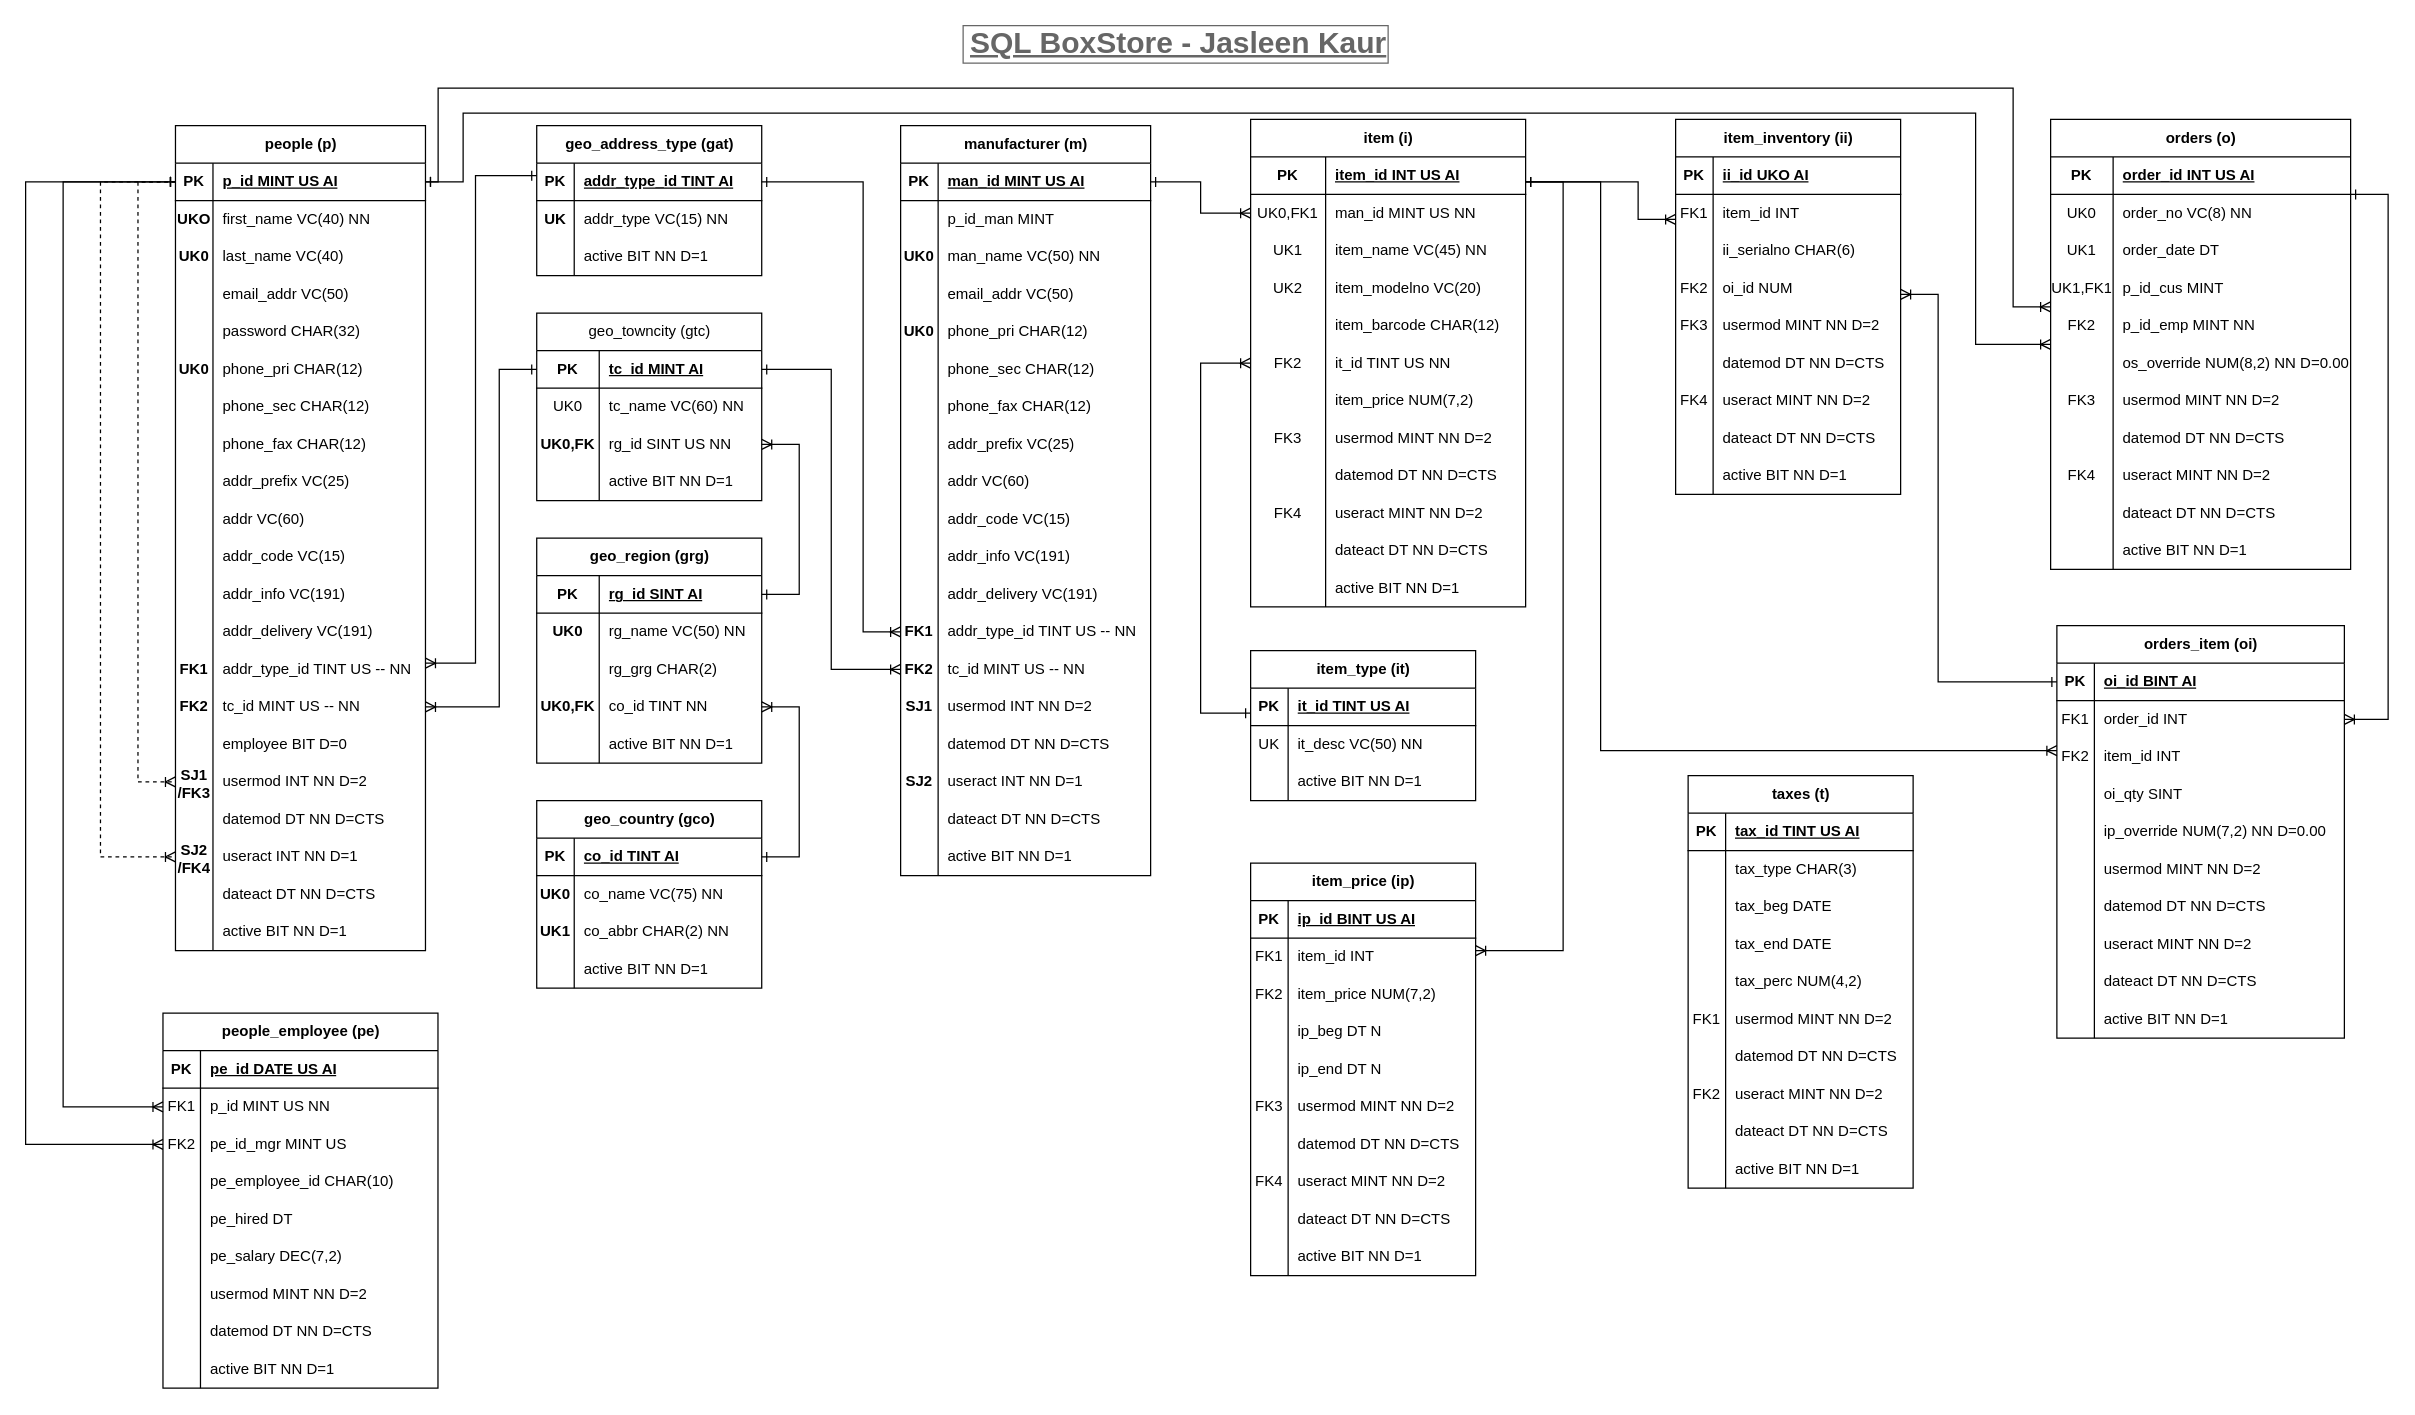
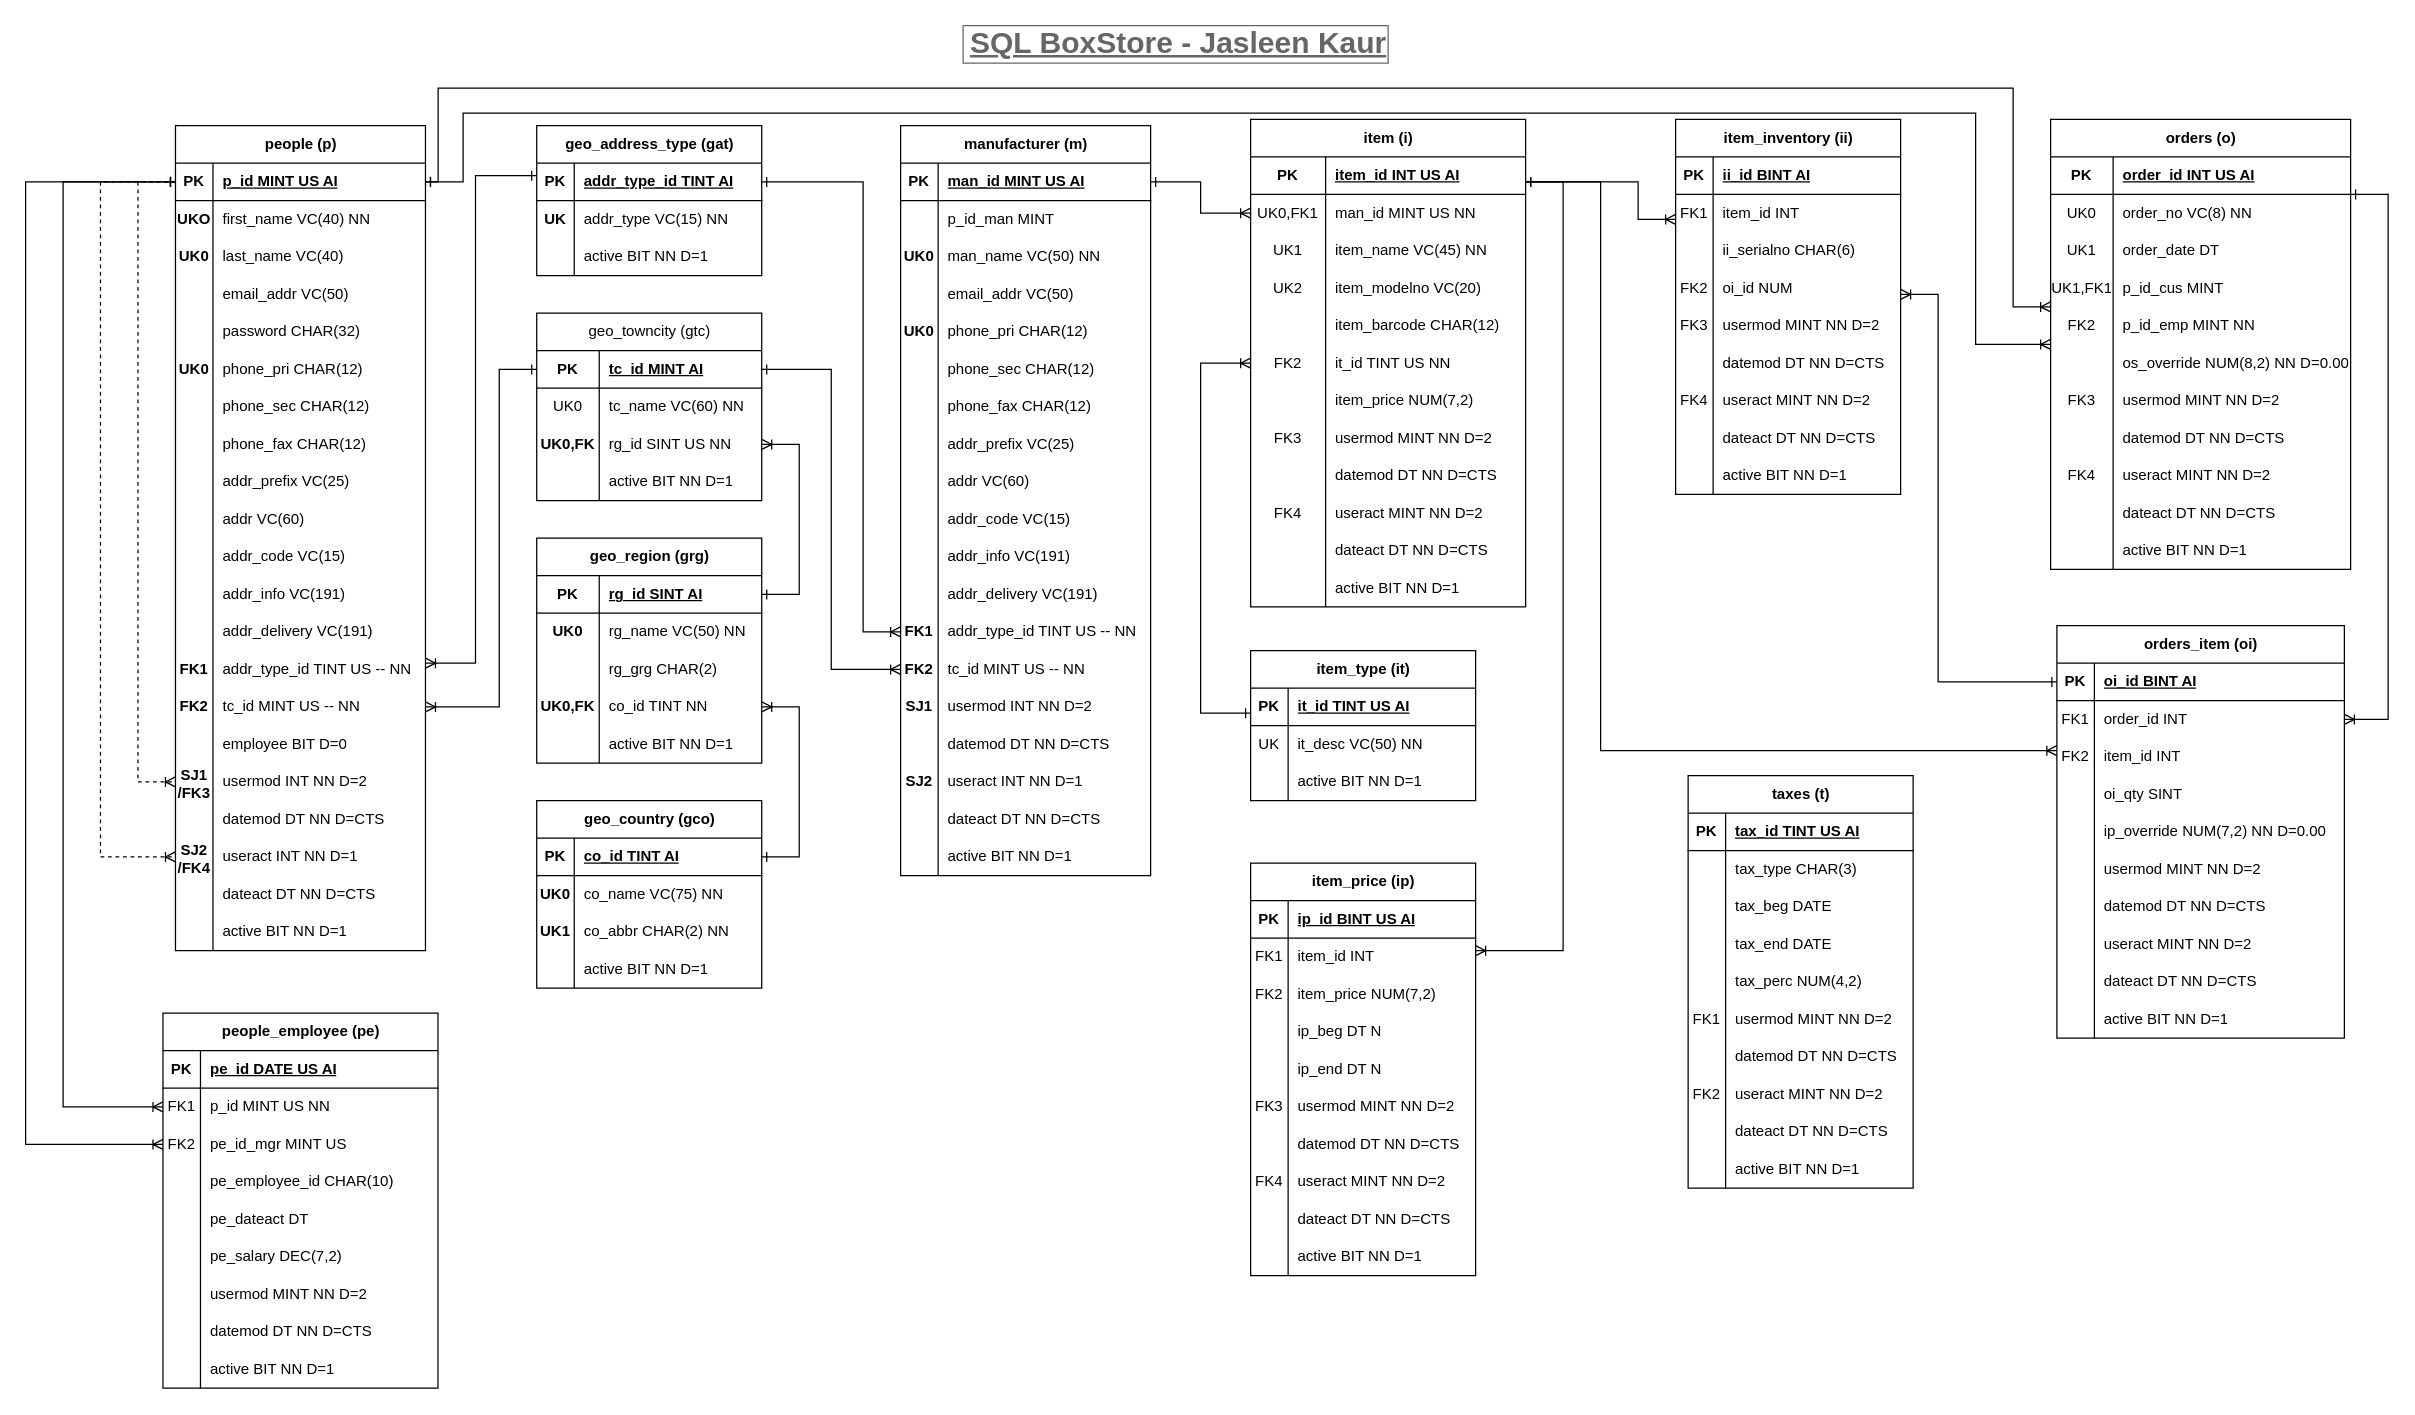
node "ii_id UKO AI": label "ii_id UKO AI" -> "ii_id BINT AI"
node "pe_hired DT": label "pe_hired DT" -> "pe_dateact DT"
